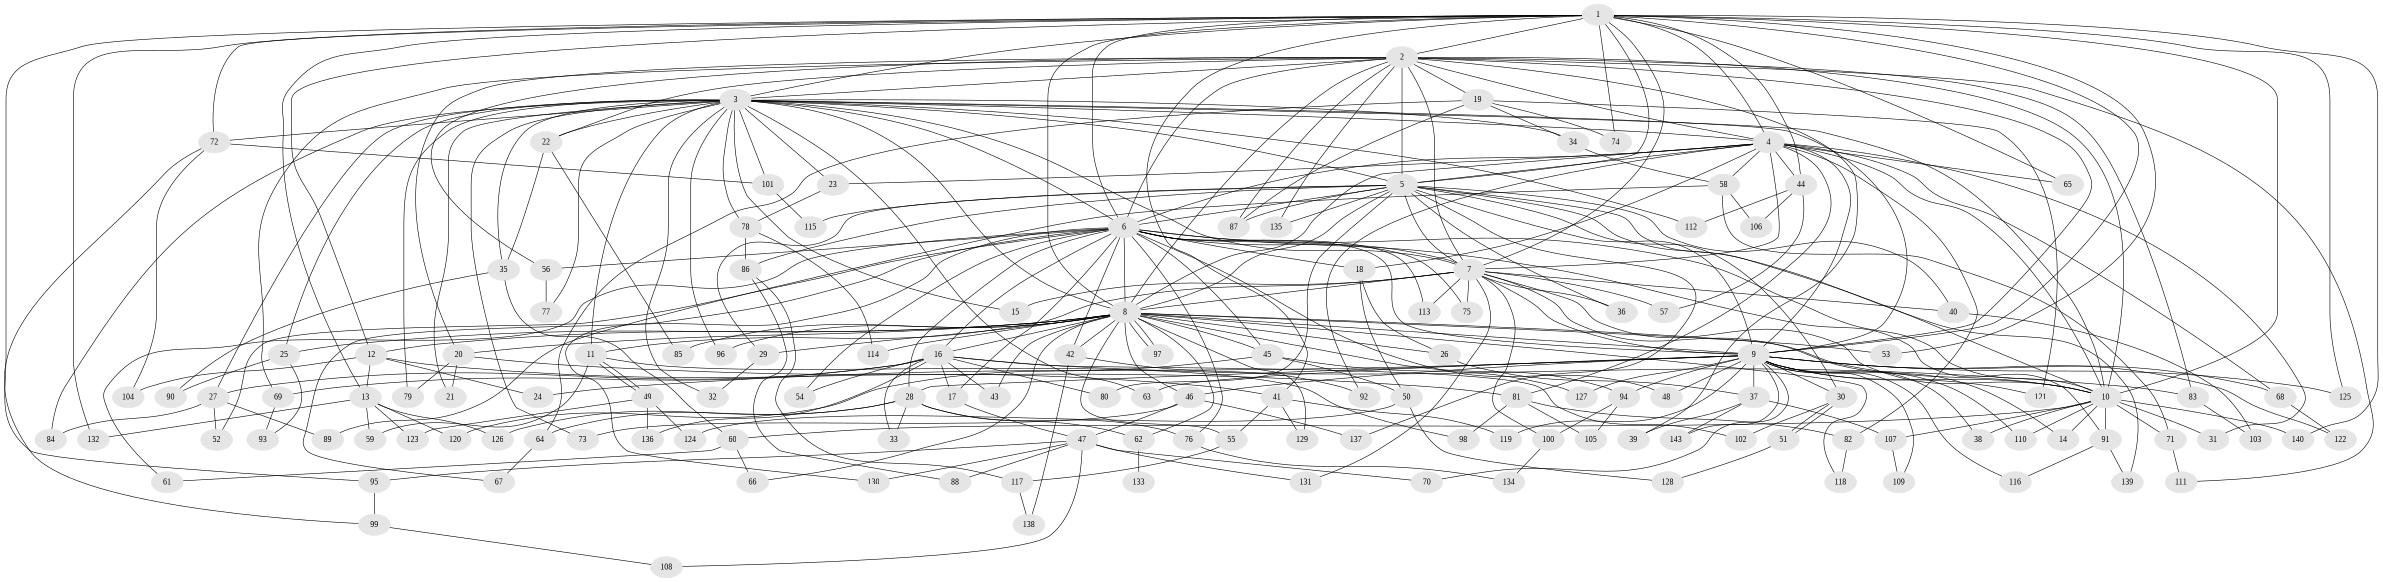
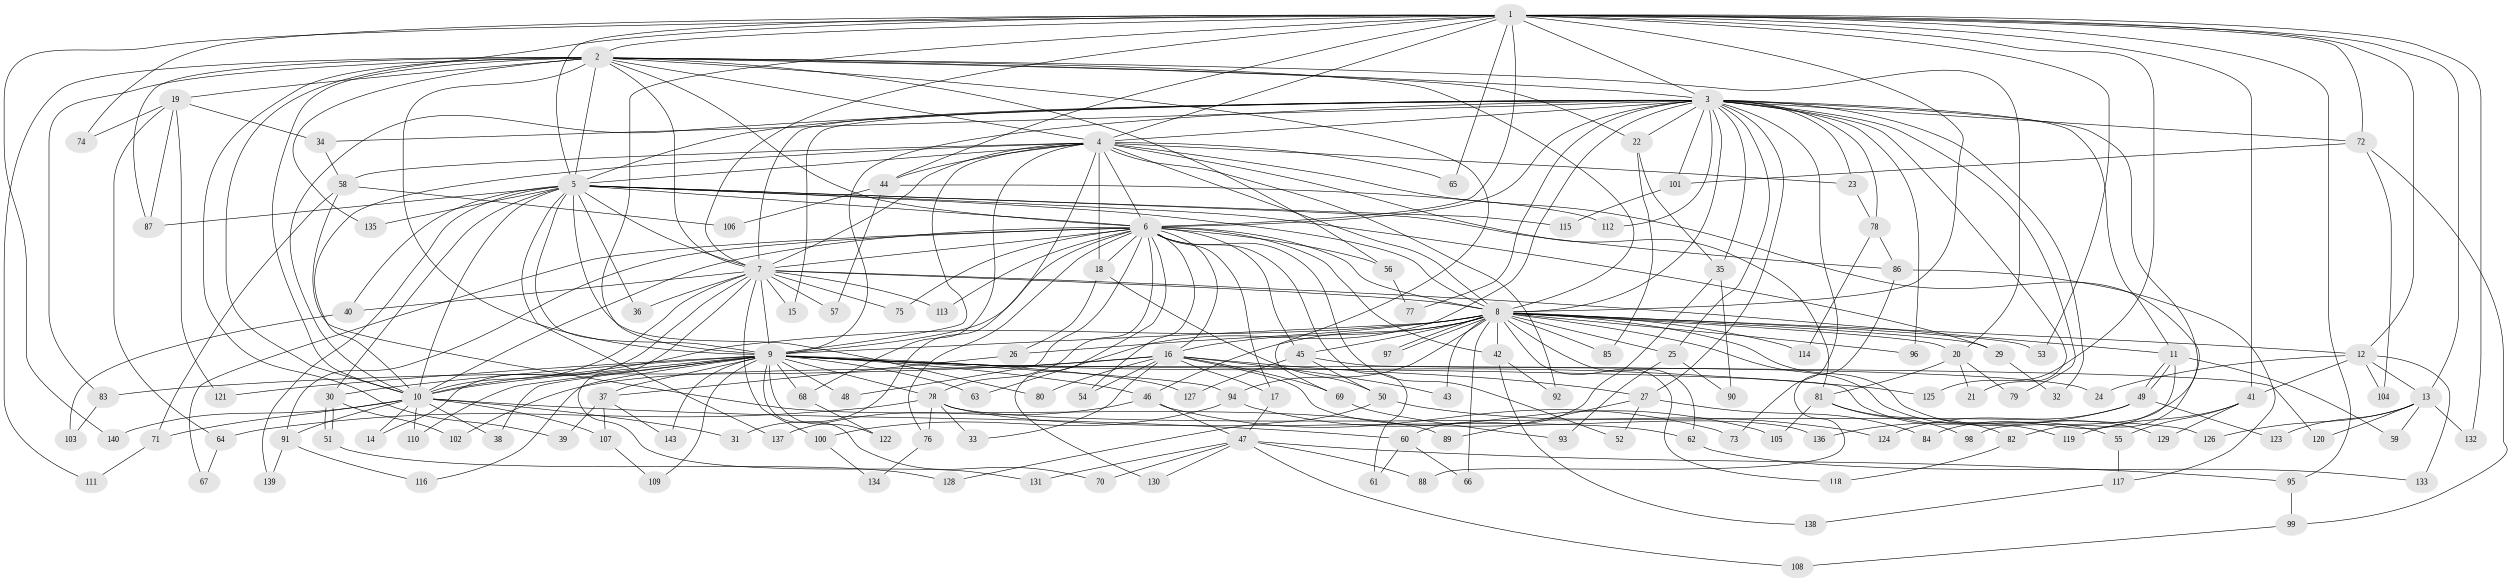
edge "12" -- "133": added
